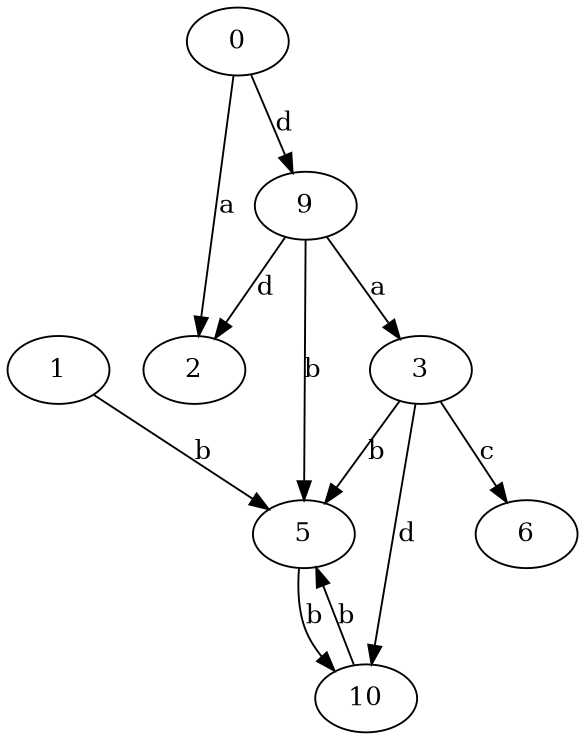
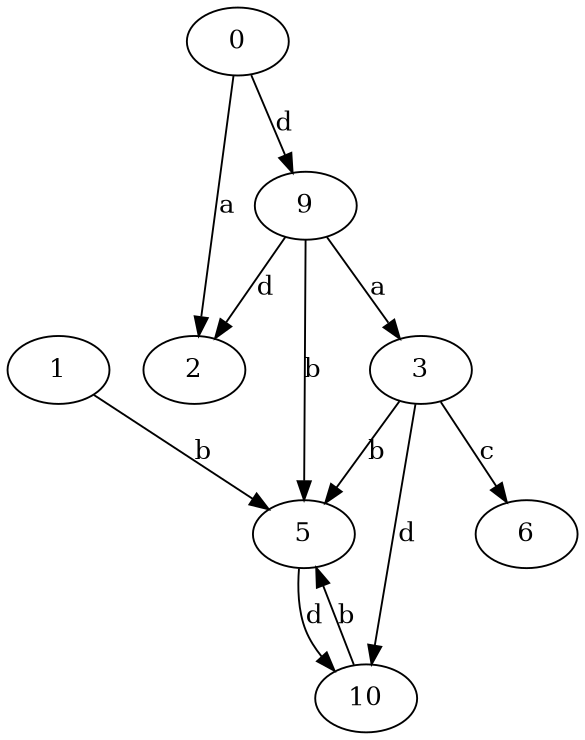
edge "5" -> "10": label "b" -> "d"
